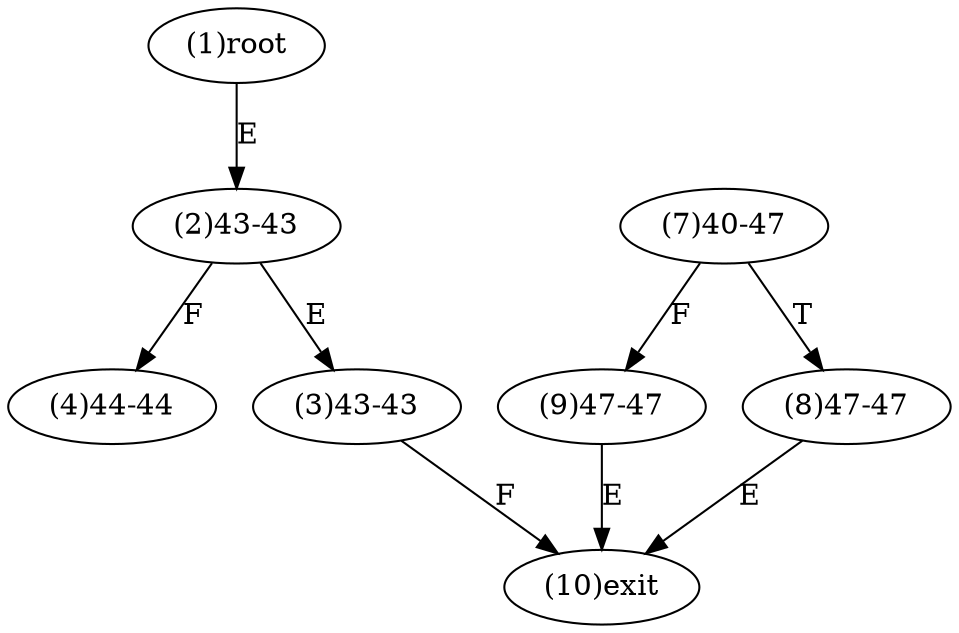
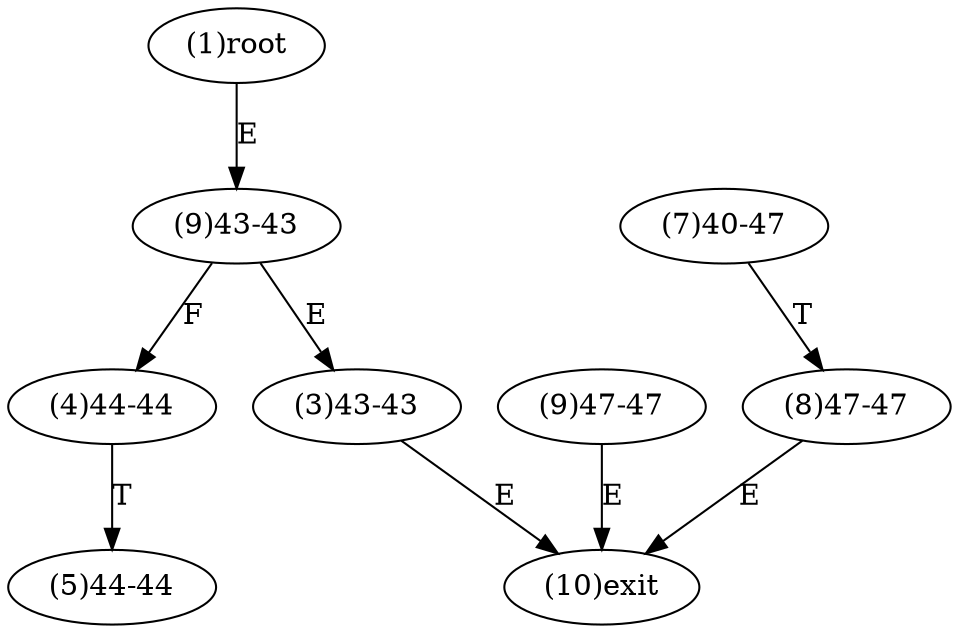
node "(2)43-43": label "(2)43-43" -> "(9)43-43"
edge "(7)40-47" -> "(9)47-47": removed, label "F"
edge "(3)43-43" -> "(10)exit": label "F" -> "E"
node "(5)44-44": added
